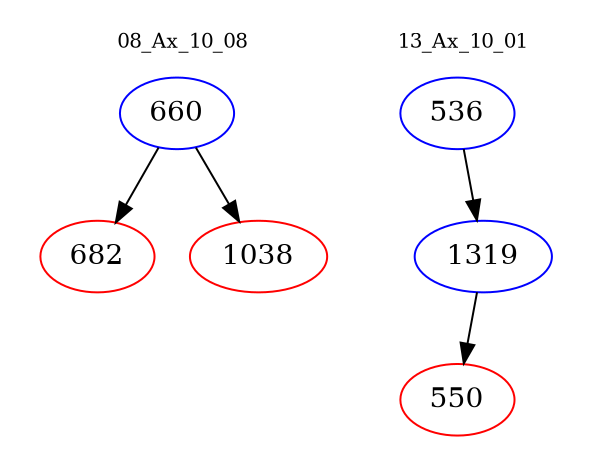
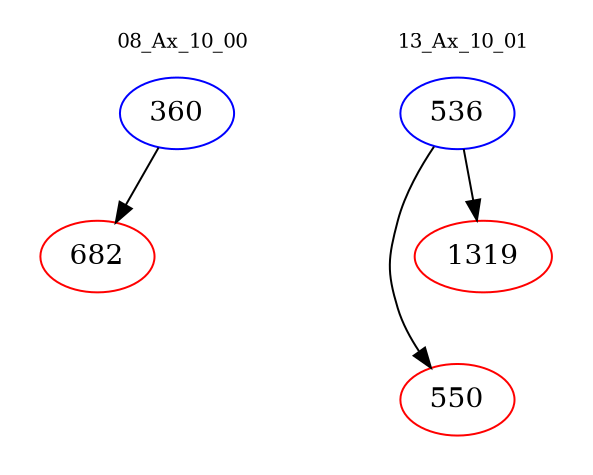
cluster "08_Ax_10_08": label "08_Ax_10_08" -> "08_Ax_10_00"
node "660": label "660" -> "360"
node "1038": removed
node "1319": color blue -> red
edge "1319" -> "550": now "536" -> "550"
